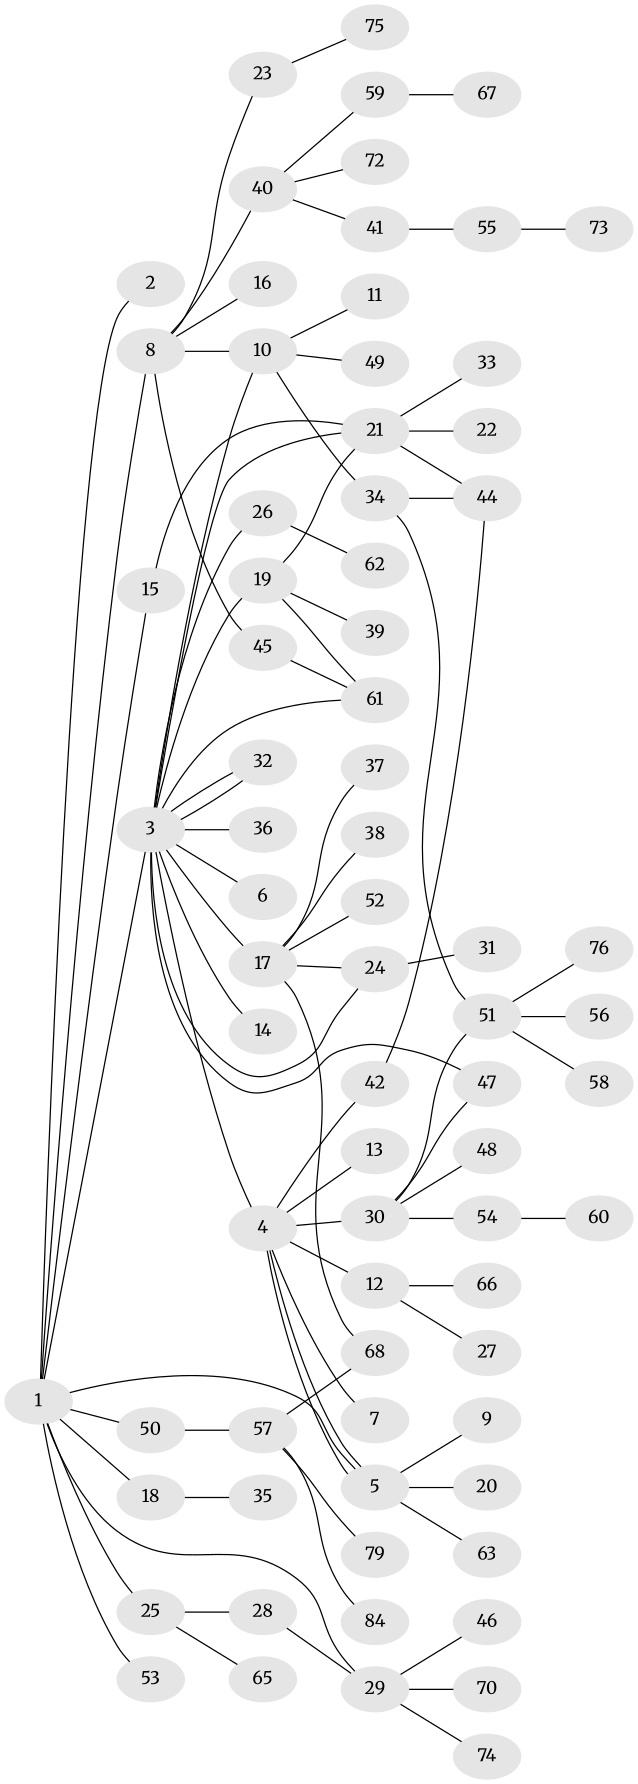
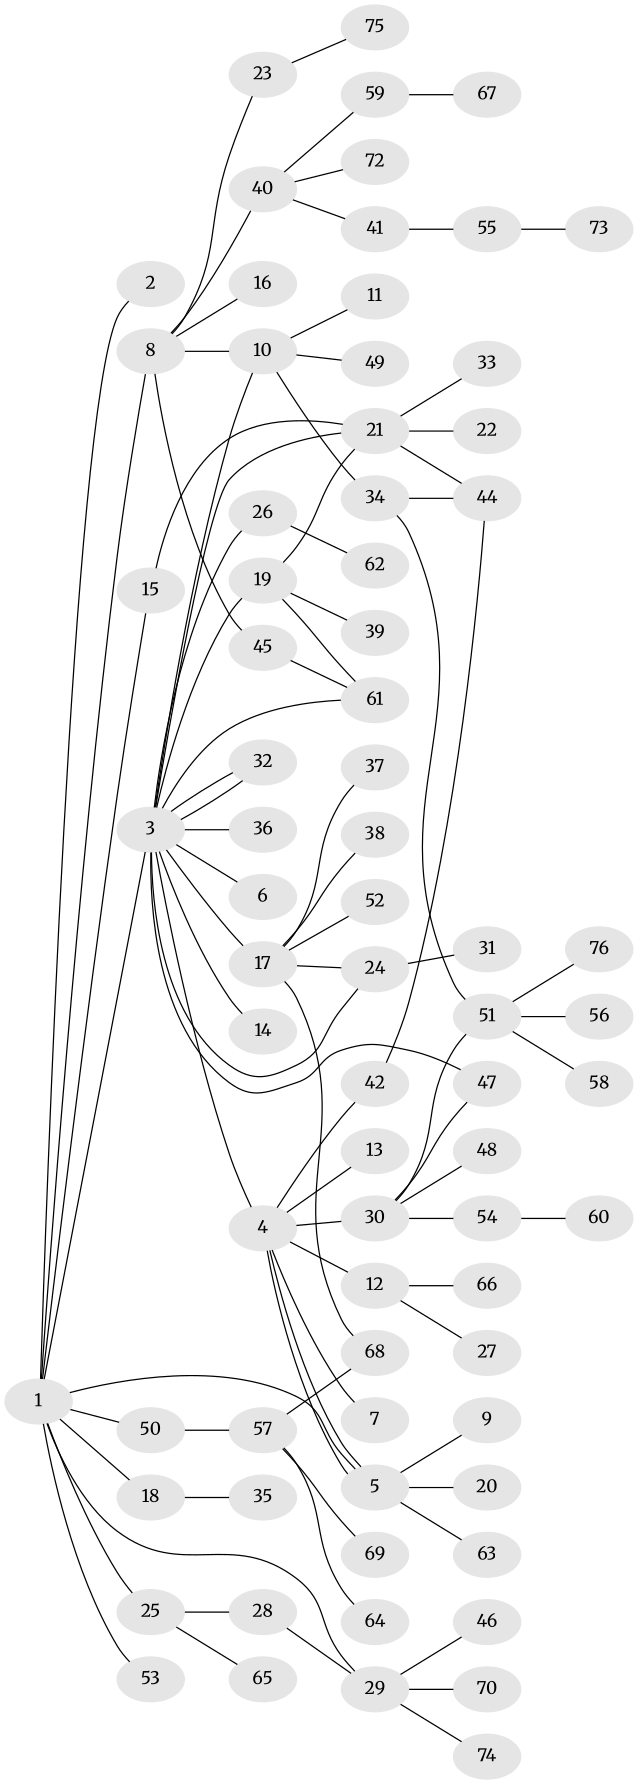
node "79": label "79" -> "69"
node "84": label "84" -> "64"
